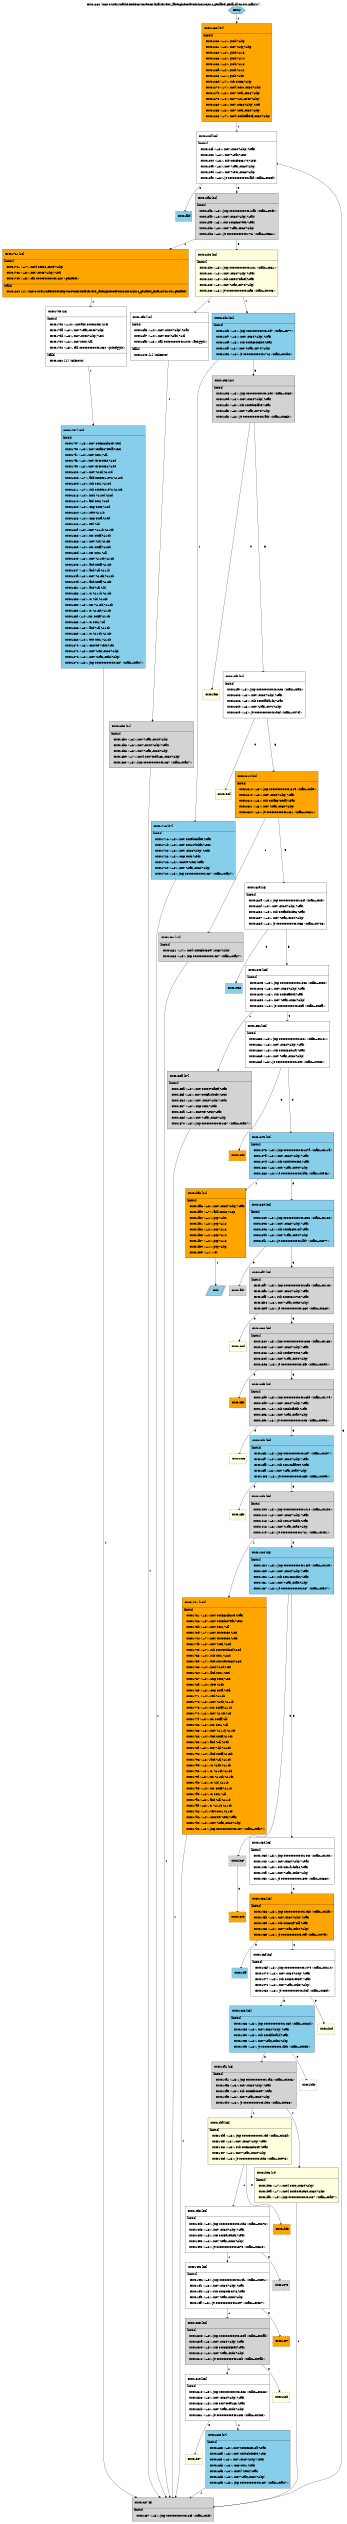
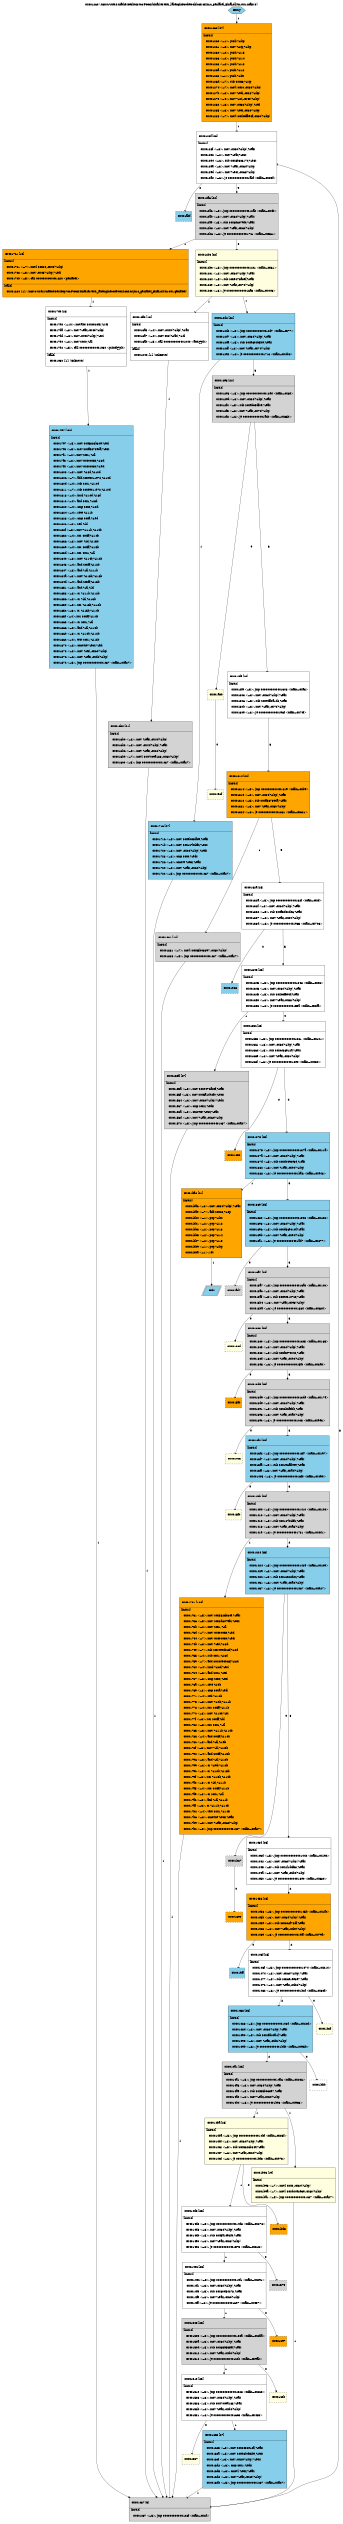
edge "0x4012fe [22]" -> "0x40196f": now "0x401acb" -> "0x40196f"
